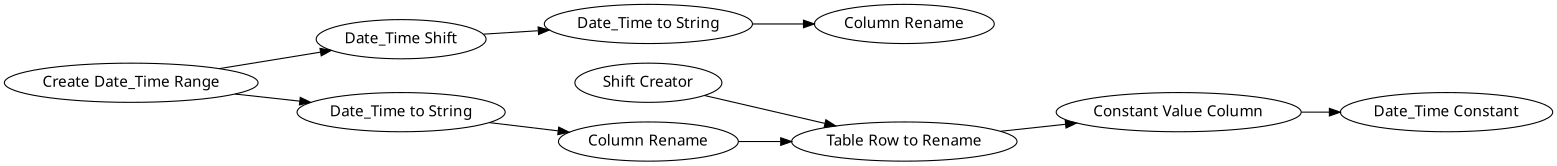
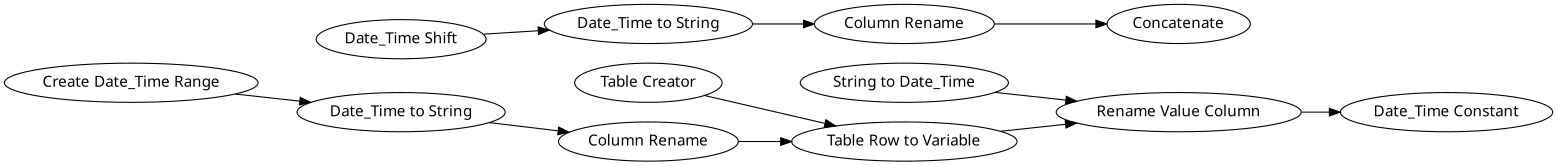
node "Concatenate": added
edge "Create Date_Time Range" -> "Date_Time Shift": removed
node "Shift Creator": label "Shift Creator" -> "Table Creator"
node "String to Date_Time": added
node "Constant Value Column": label "Constant Value Column" -> "Rename Value Column"
node "Table Row to Rename": label "Table Row to Rename" -> "Table Row to Variable"
